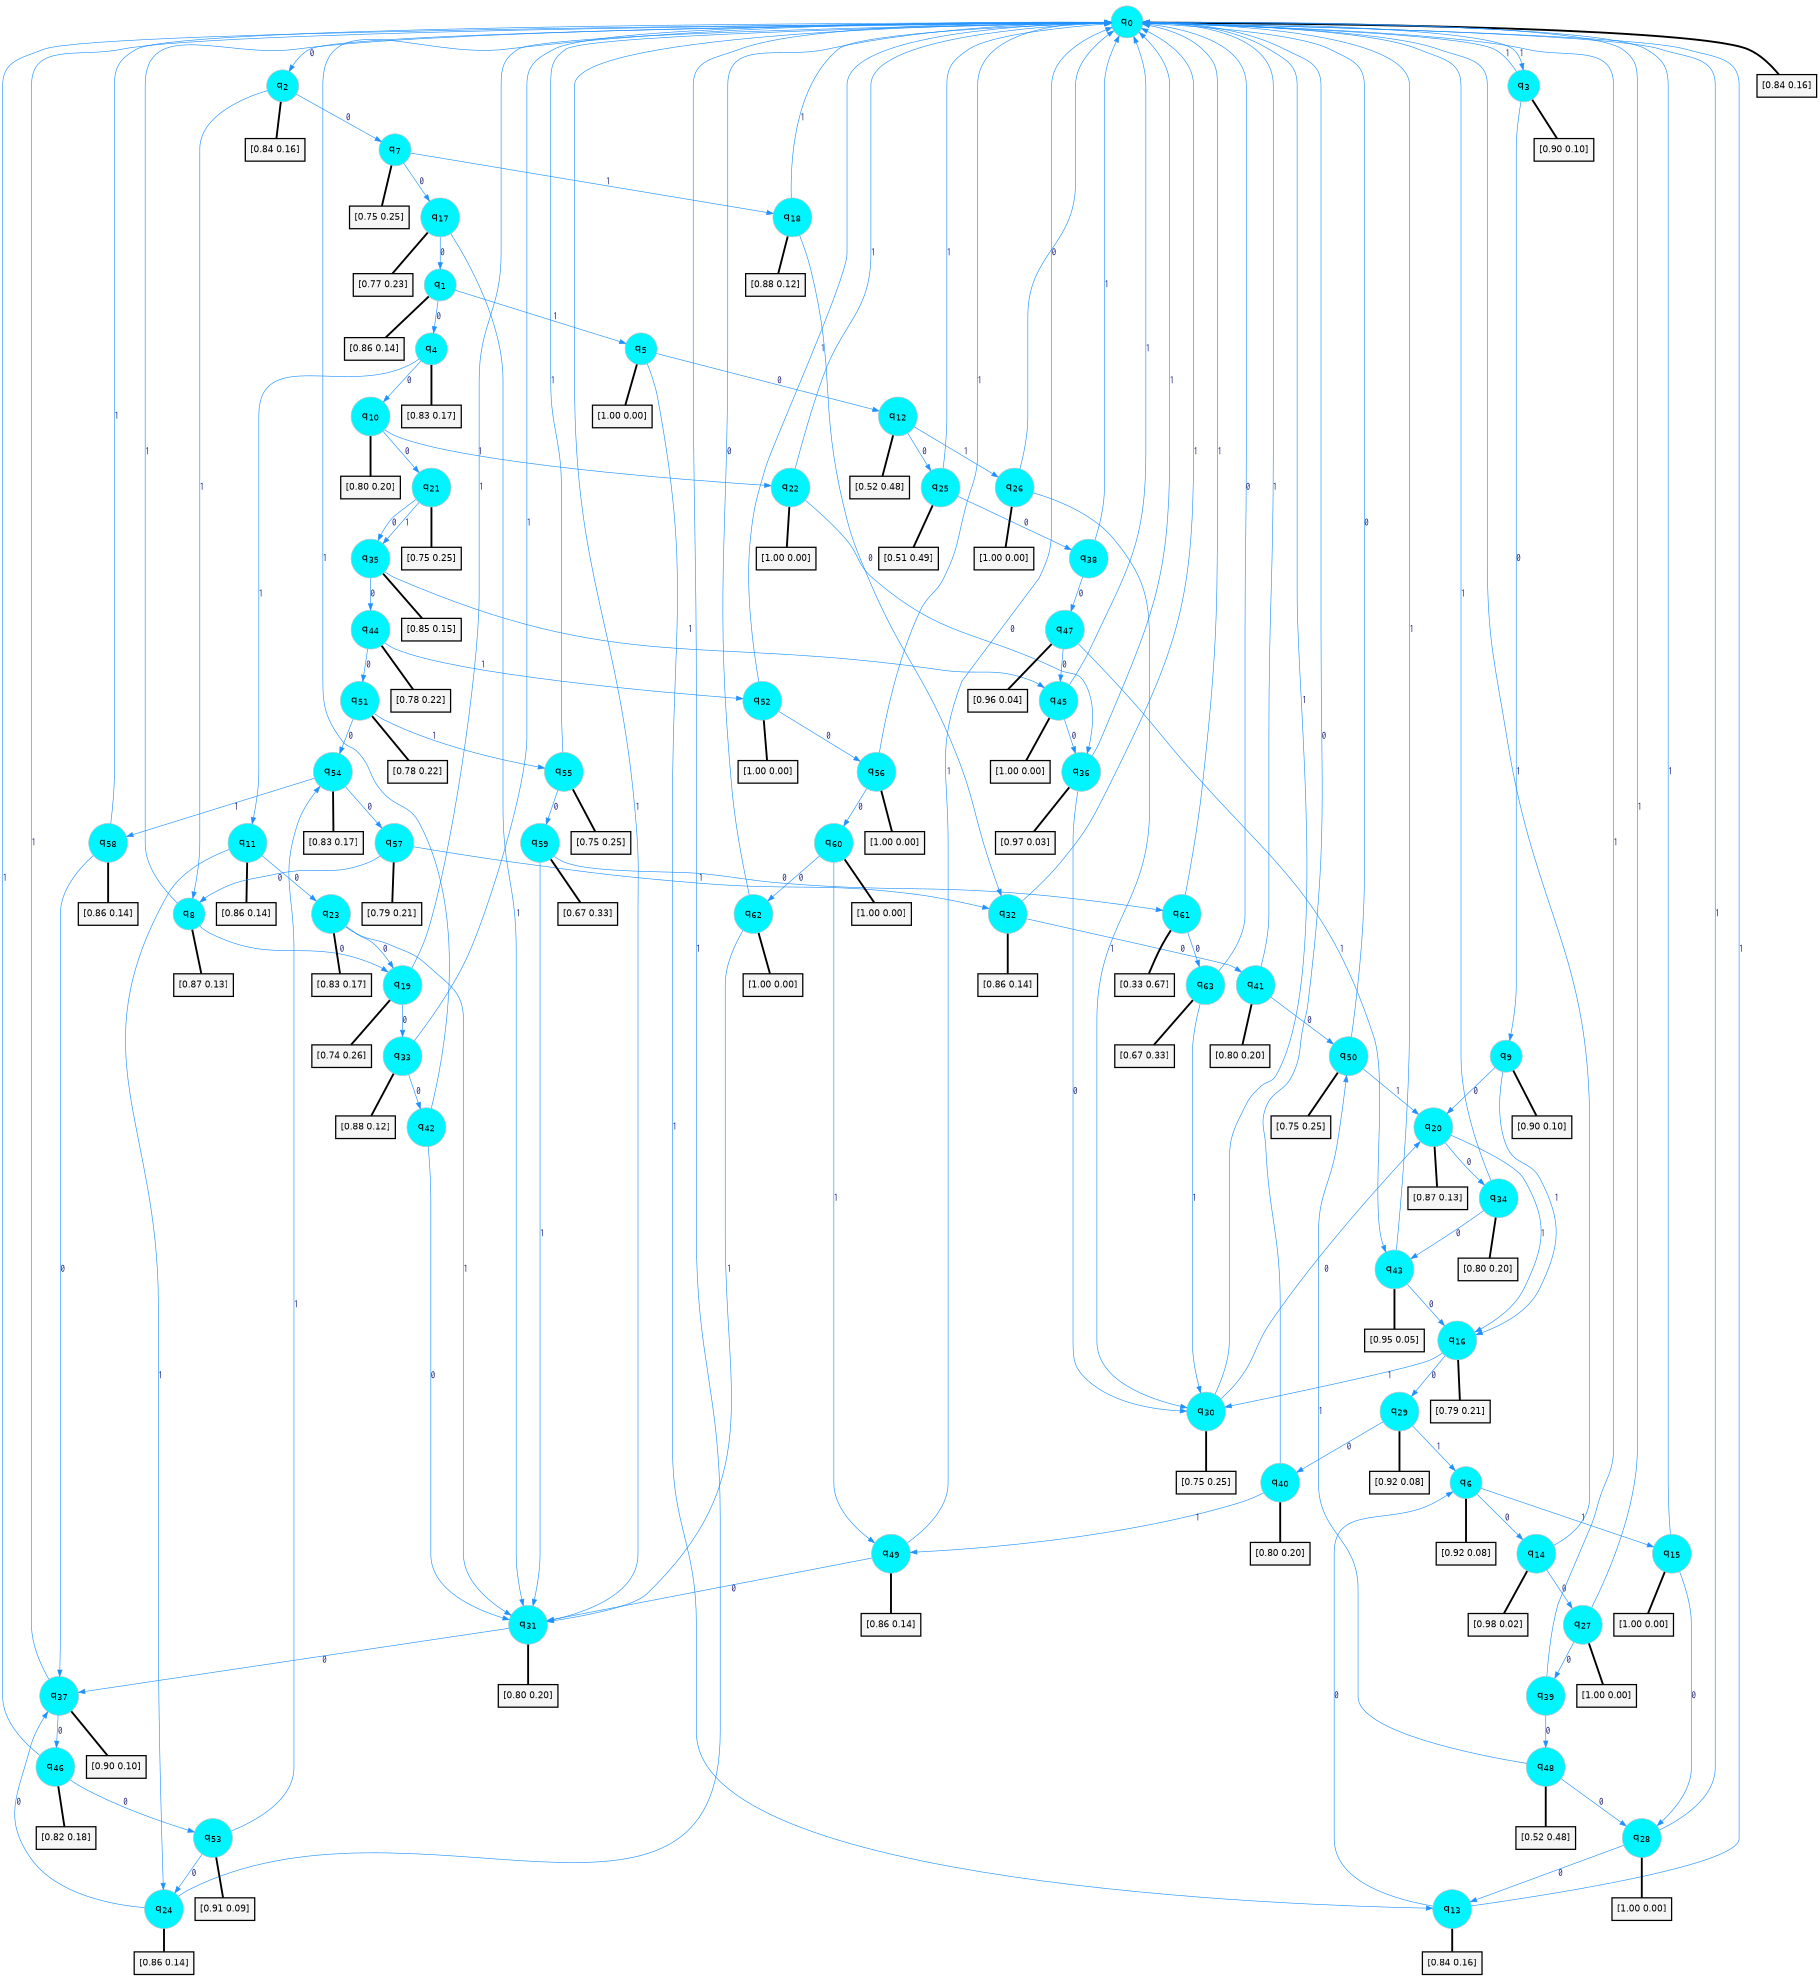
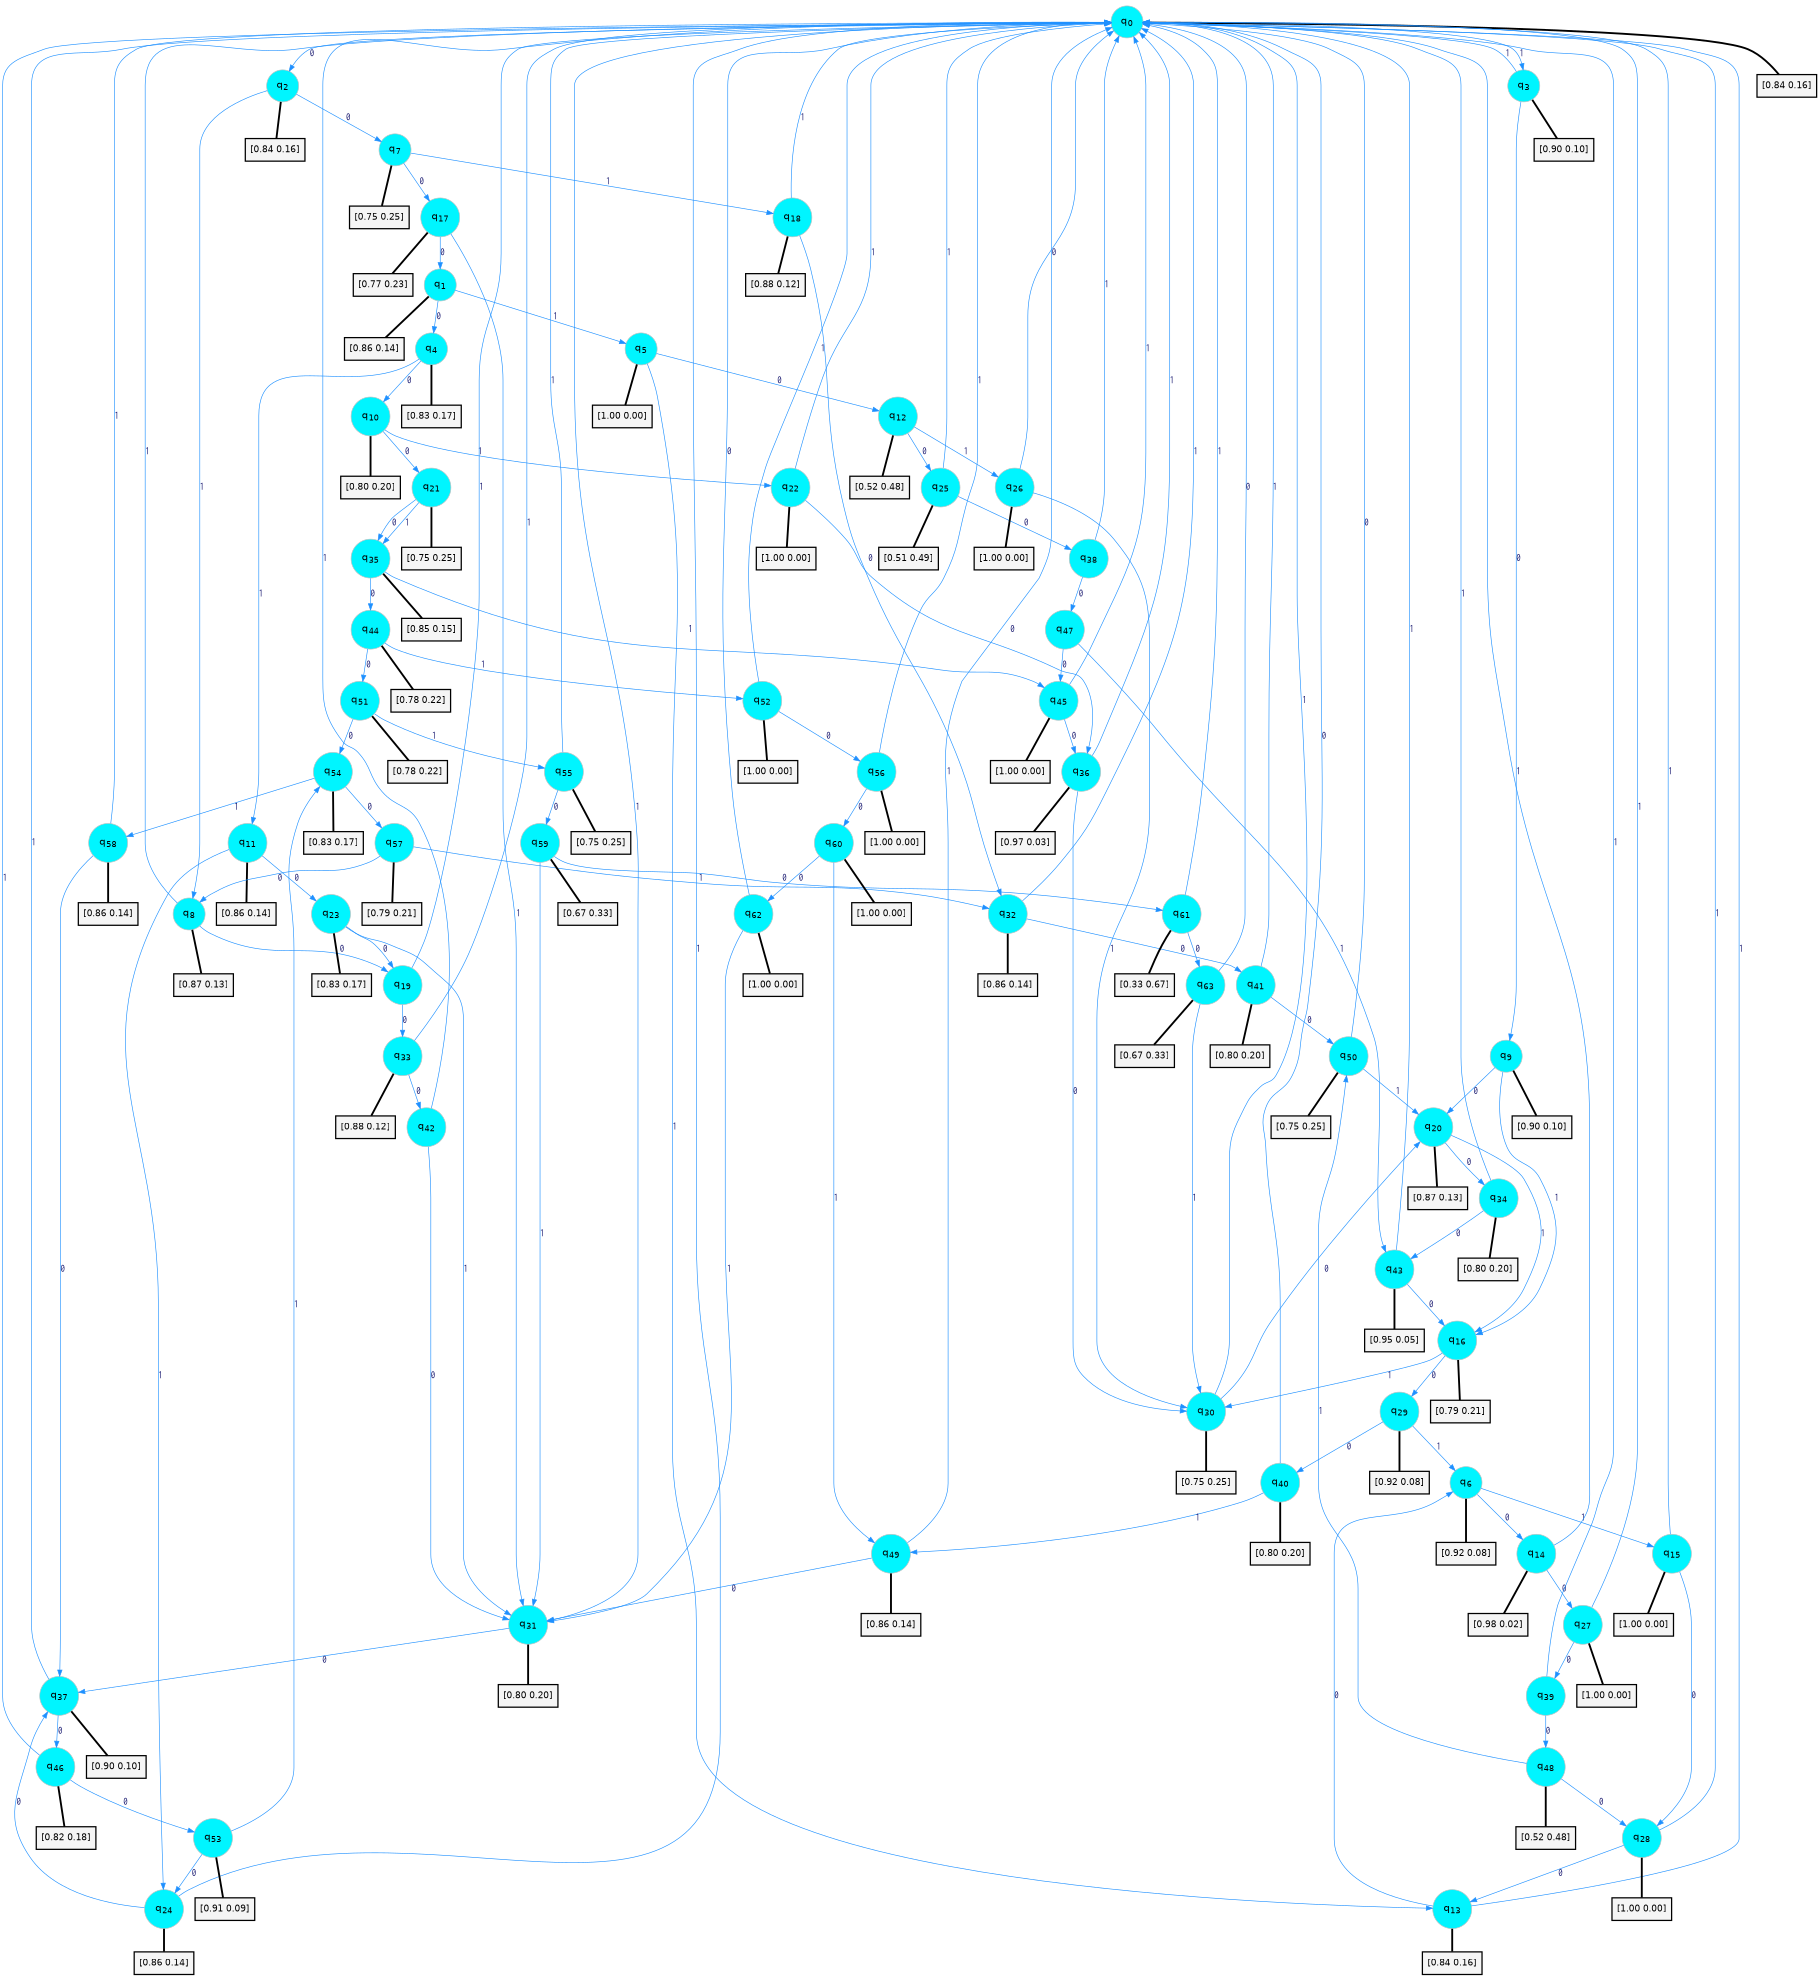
node "[0.96 0.04]": removed
node "[0.74 0.26]": removed
